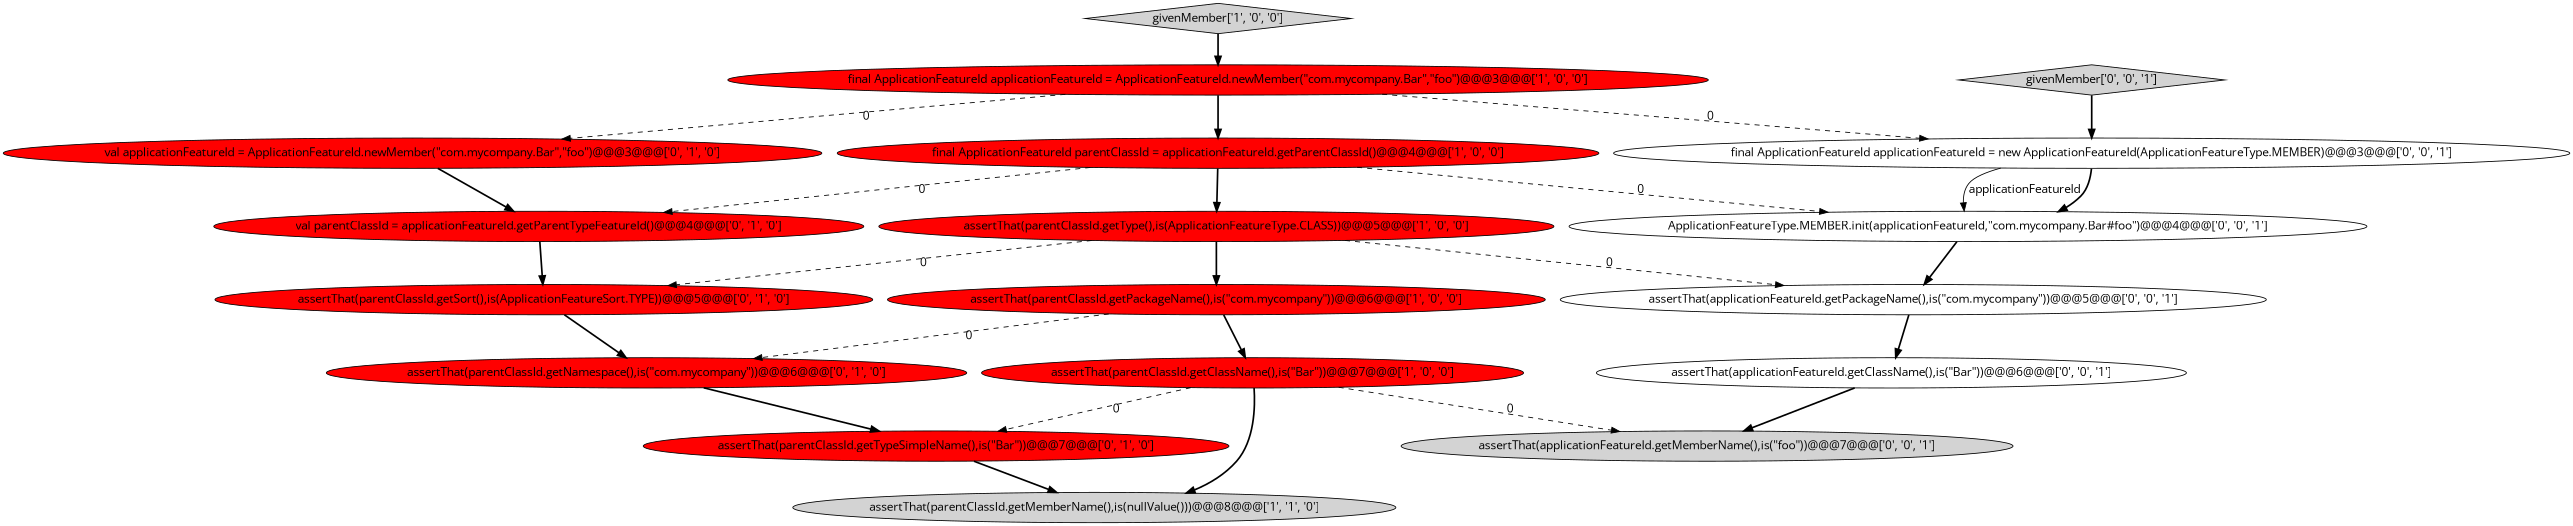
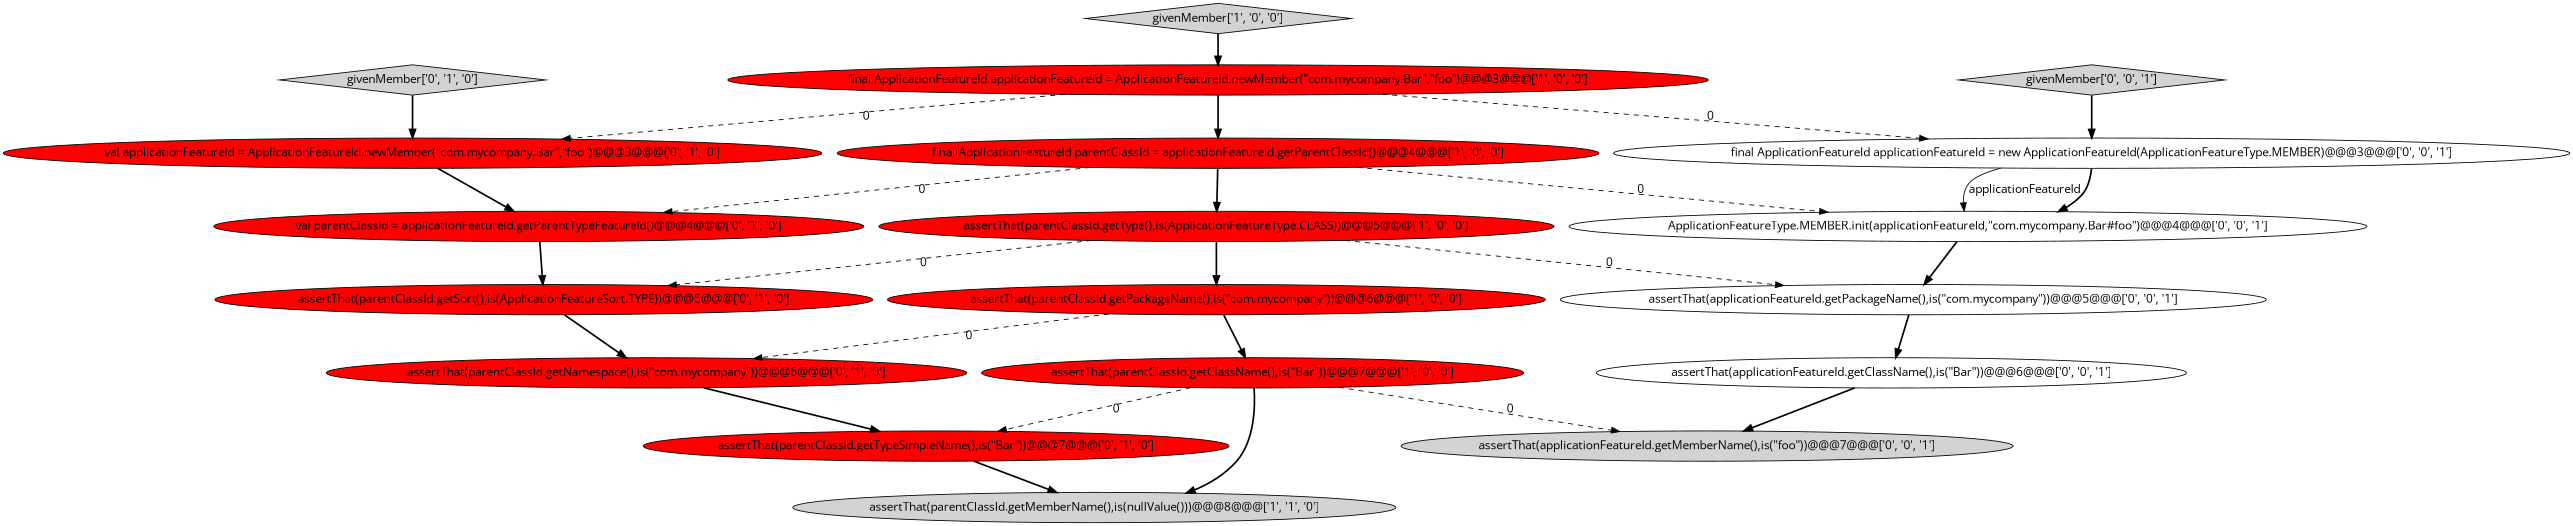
node "givenMember['0', '1', '0']": added
